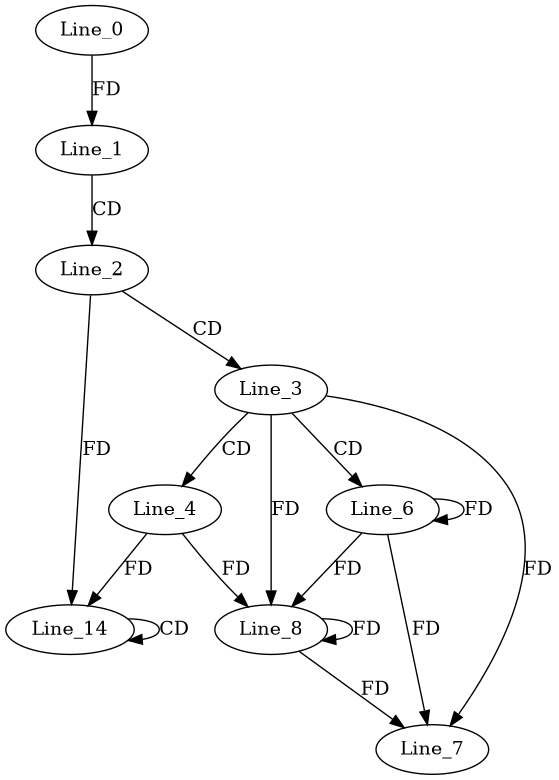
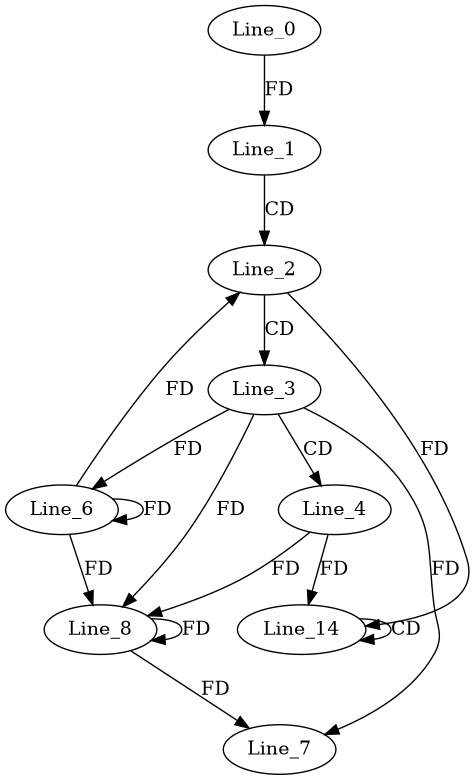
edge "Line_3" -> "Line_6": label "CD" -> "FD"
edge "Line_6" -> "Line_7": now "Line_6" -> "Line_2"
